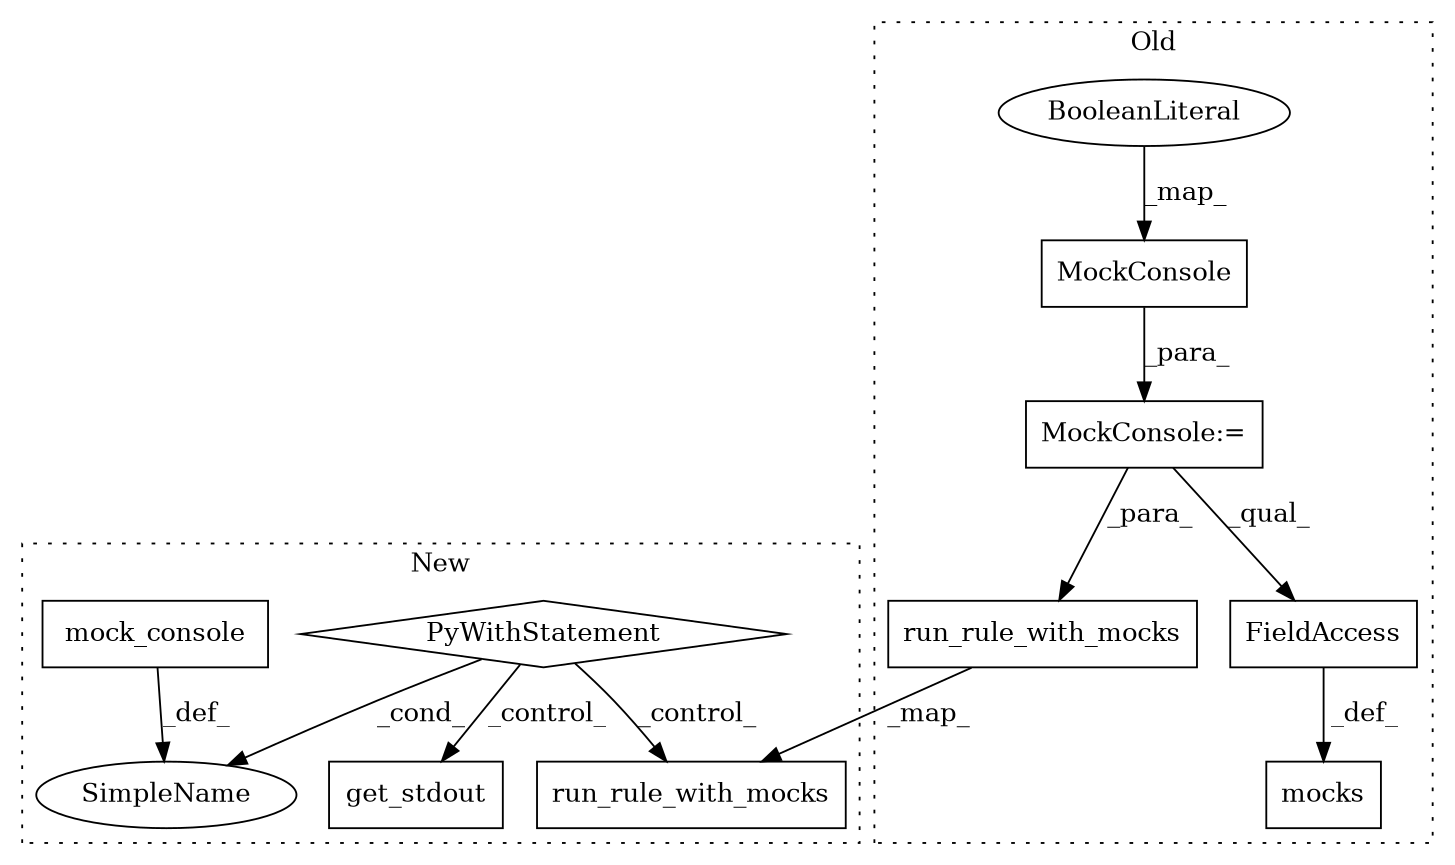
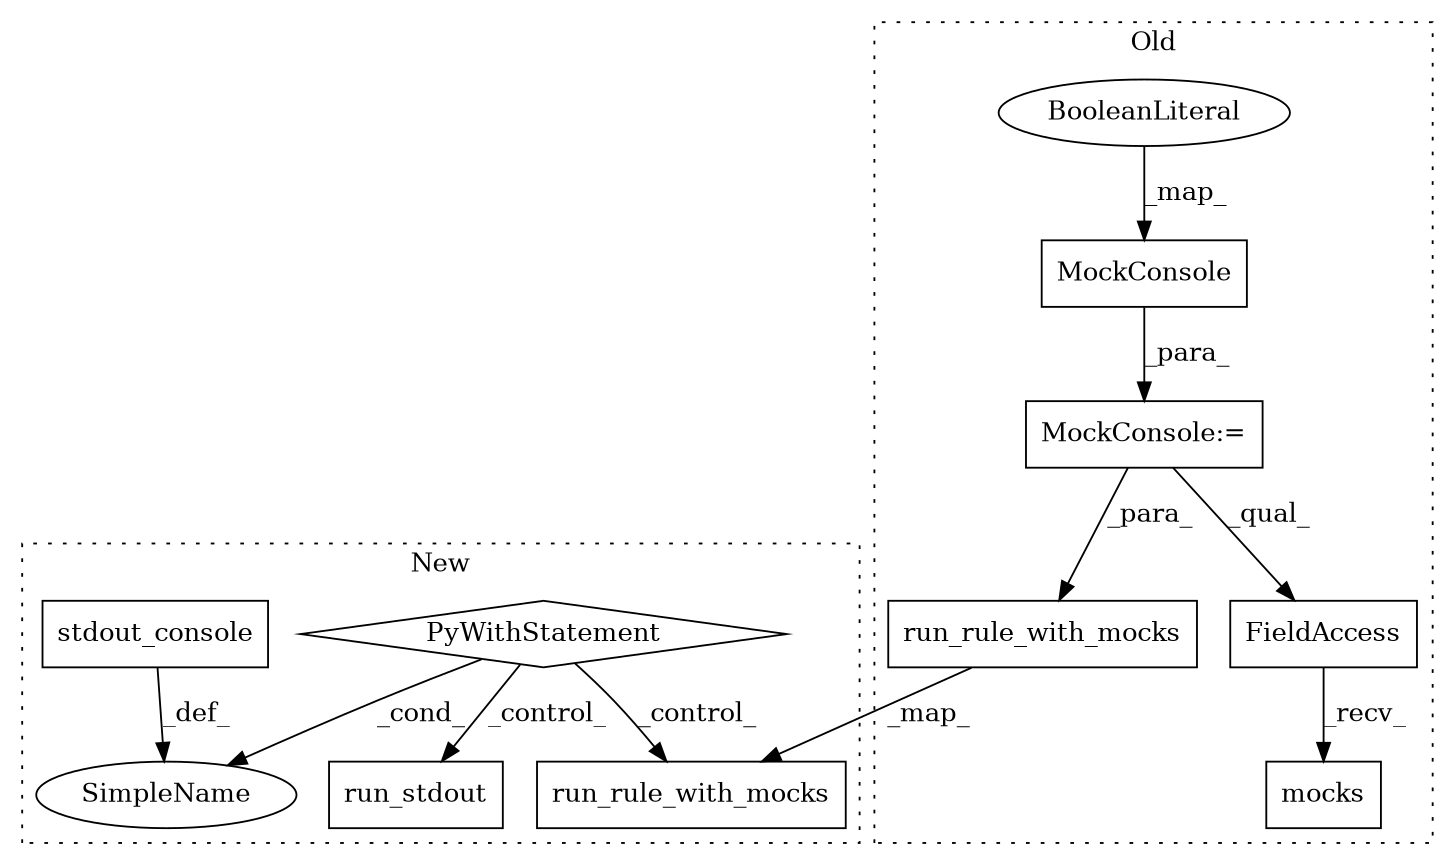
node "mock_console": label "mock_console" -> "stdout_console"
edge "FieldAccess" -> "mocks": label "_def_" -> "_recv_"
node "get_stdout": label "get_stdout" -> "run_stdout"
